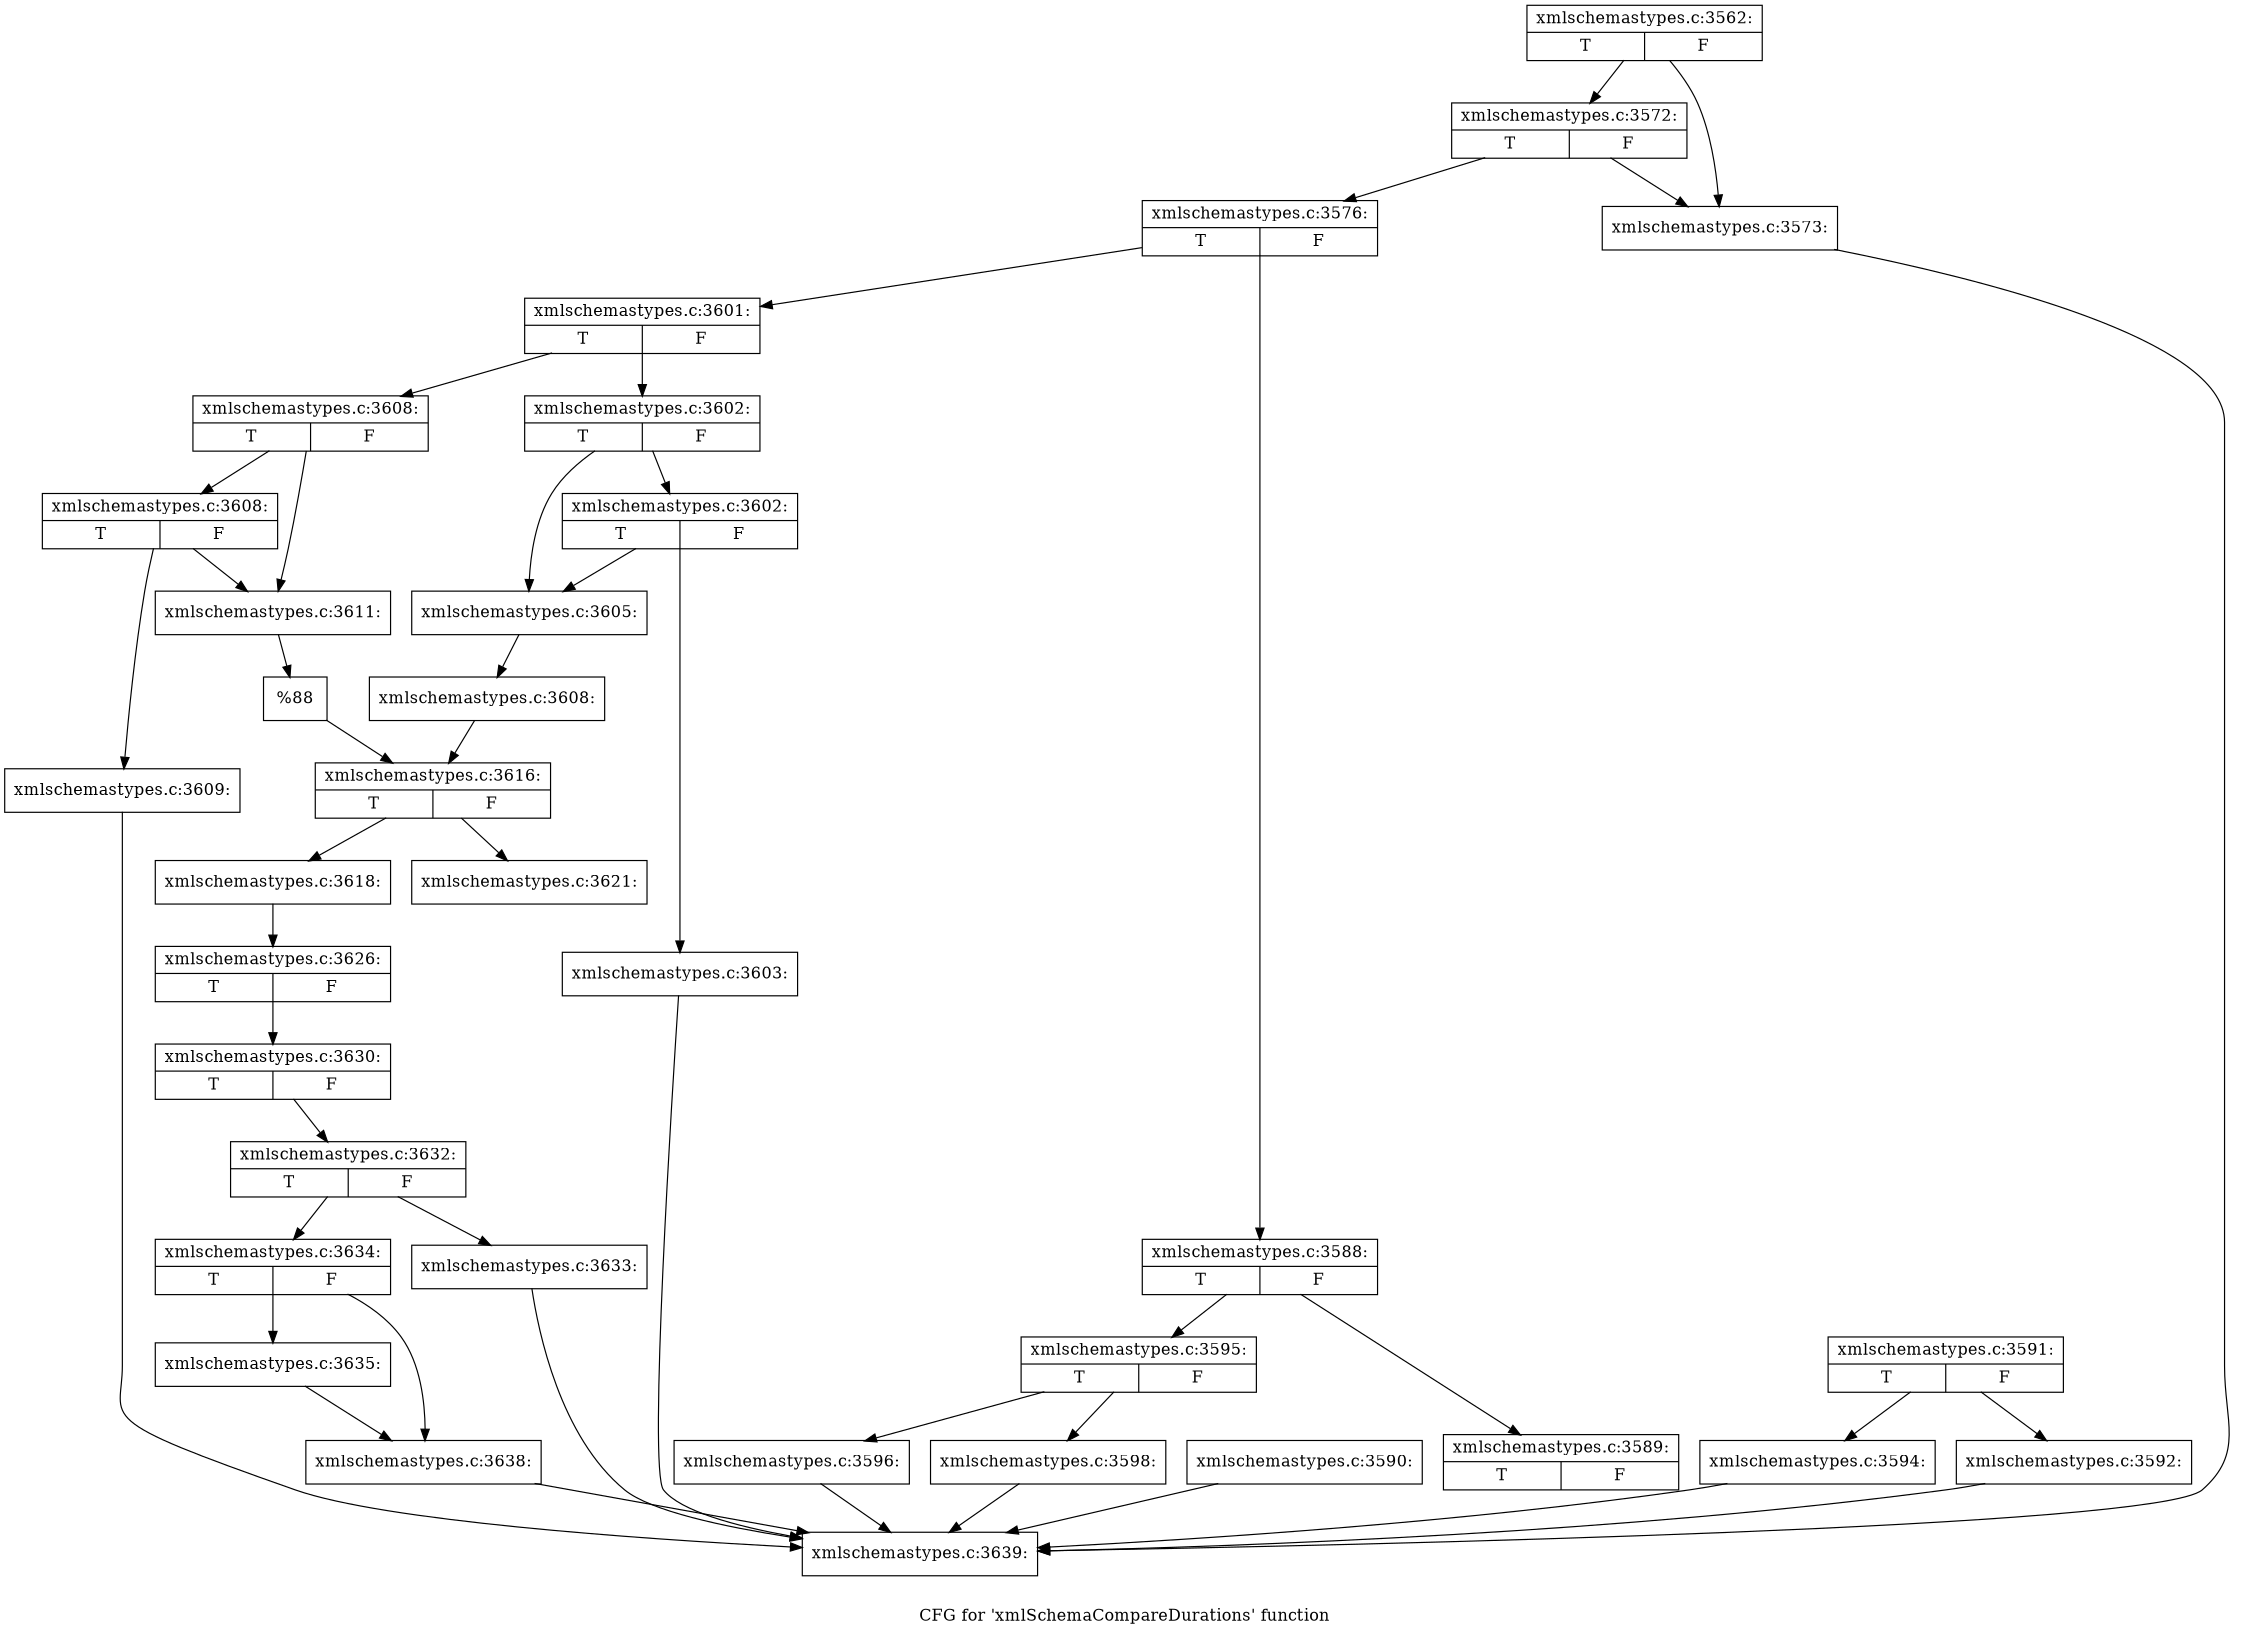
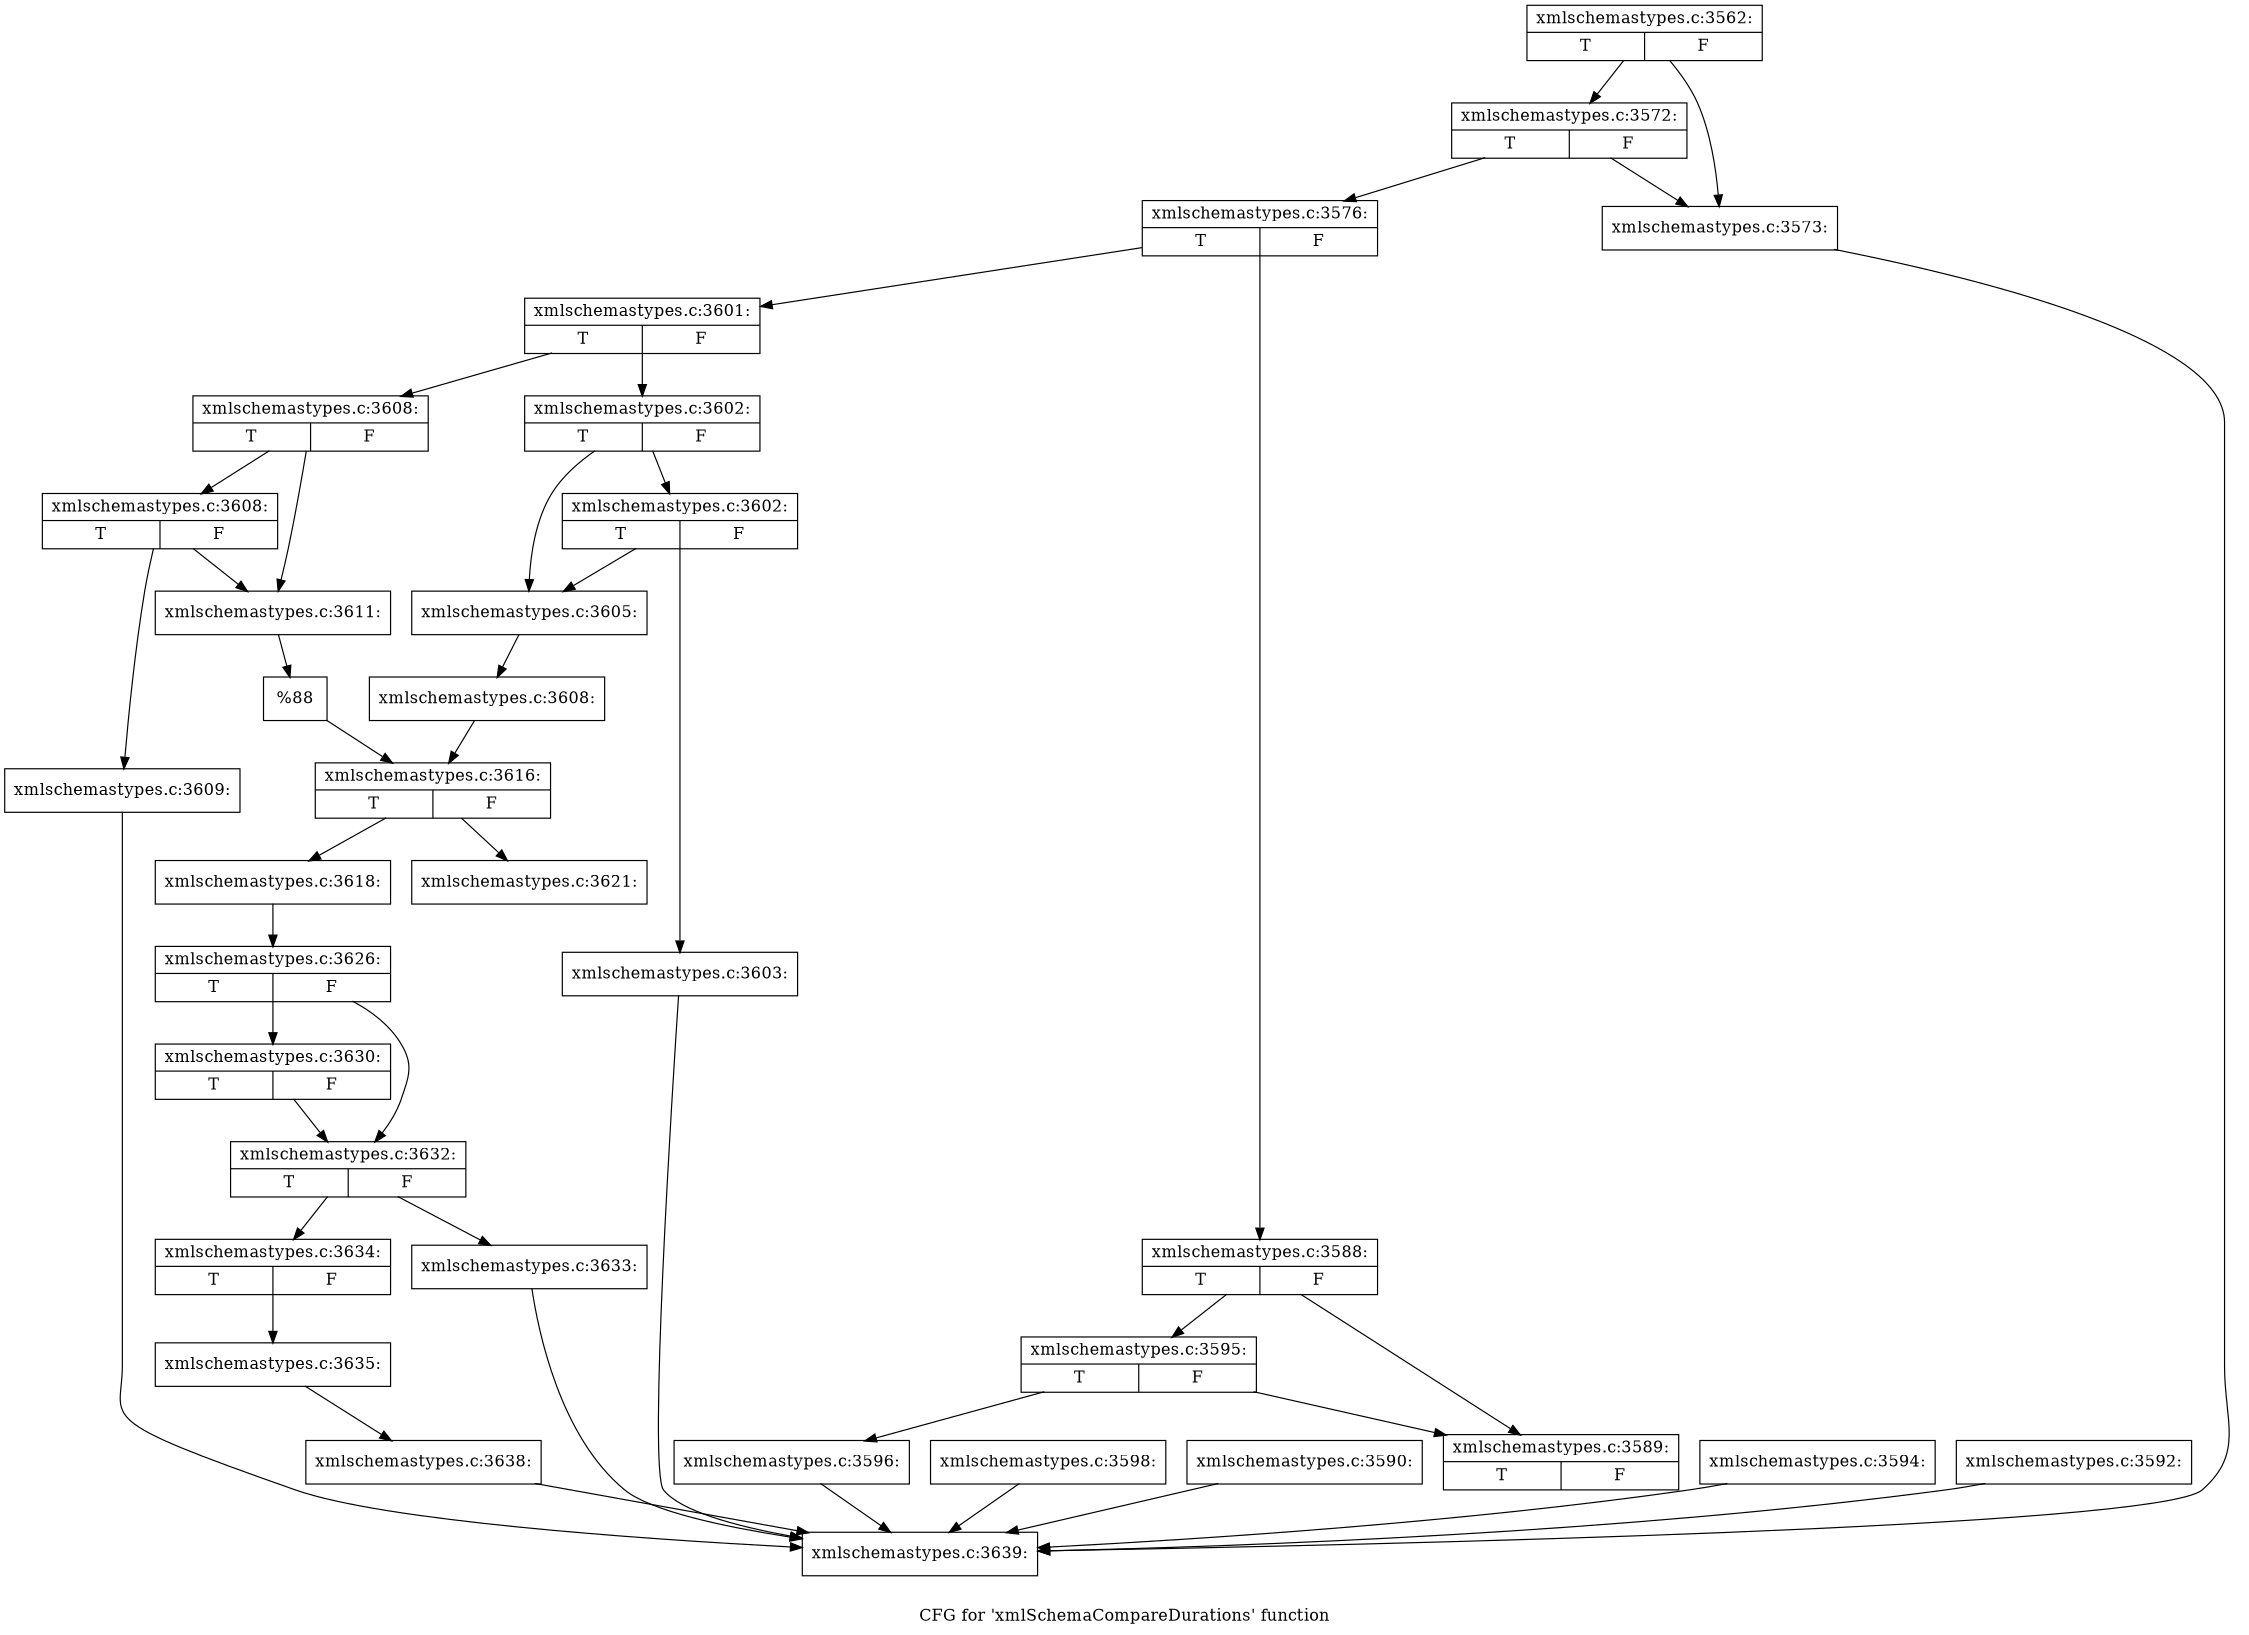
edge "xmlschemastypes.c:3626:" -> "xmlschemastypes.c:3632:": added
edge "xmlschemastypes.c:3634:" -> "xmlschemastypes.c:3638:": removed
node "xmlschemastypes.c:3591:": removed
edge "xmlschemastypes.c:3595:" -> "xmlschemastypes.c:3598:": now "xmlschemastypes.c:3595:" -> "xmlschemastypes.c:3589:"
